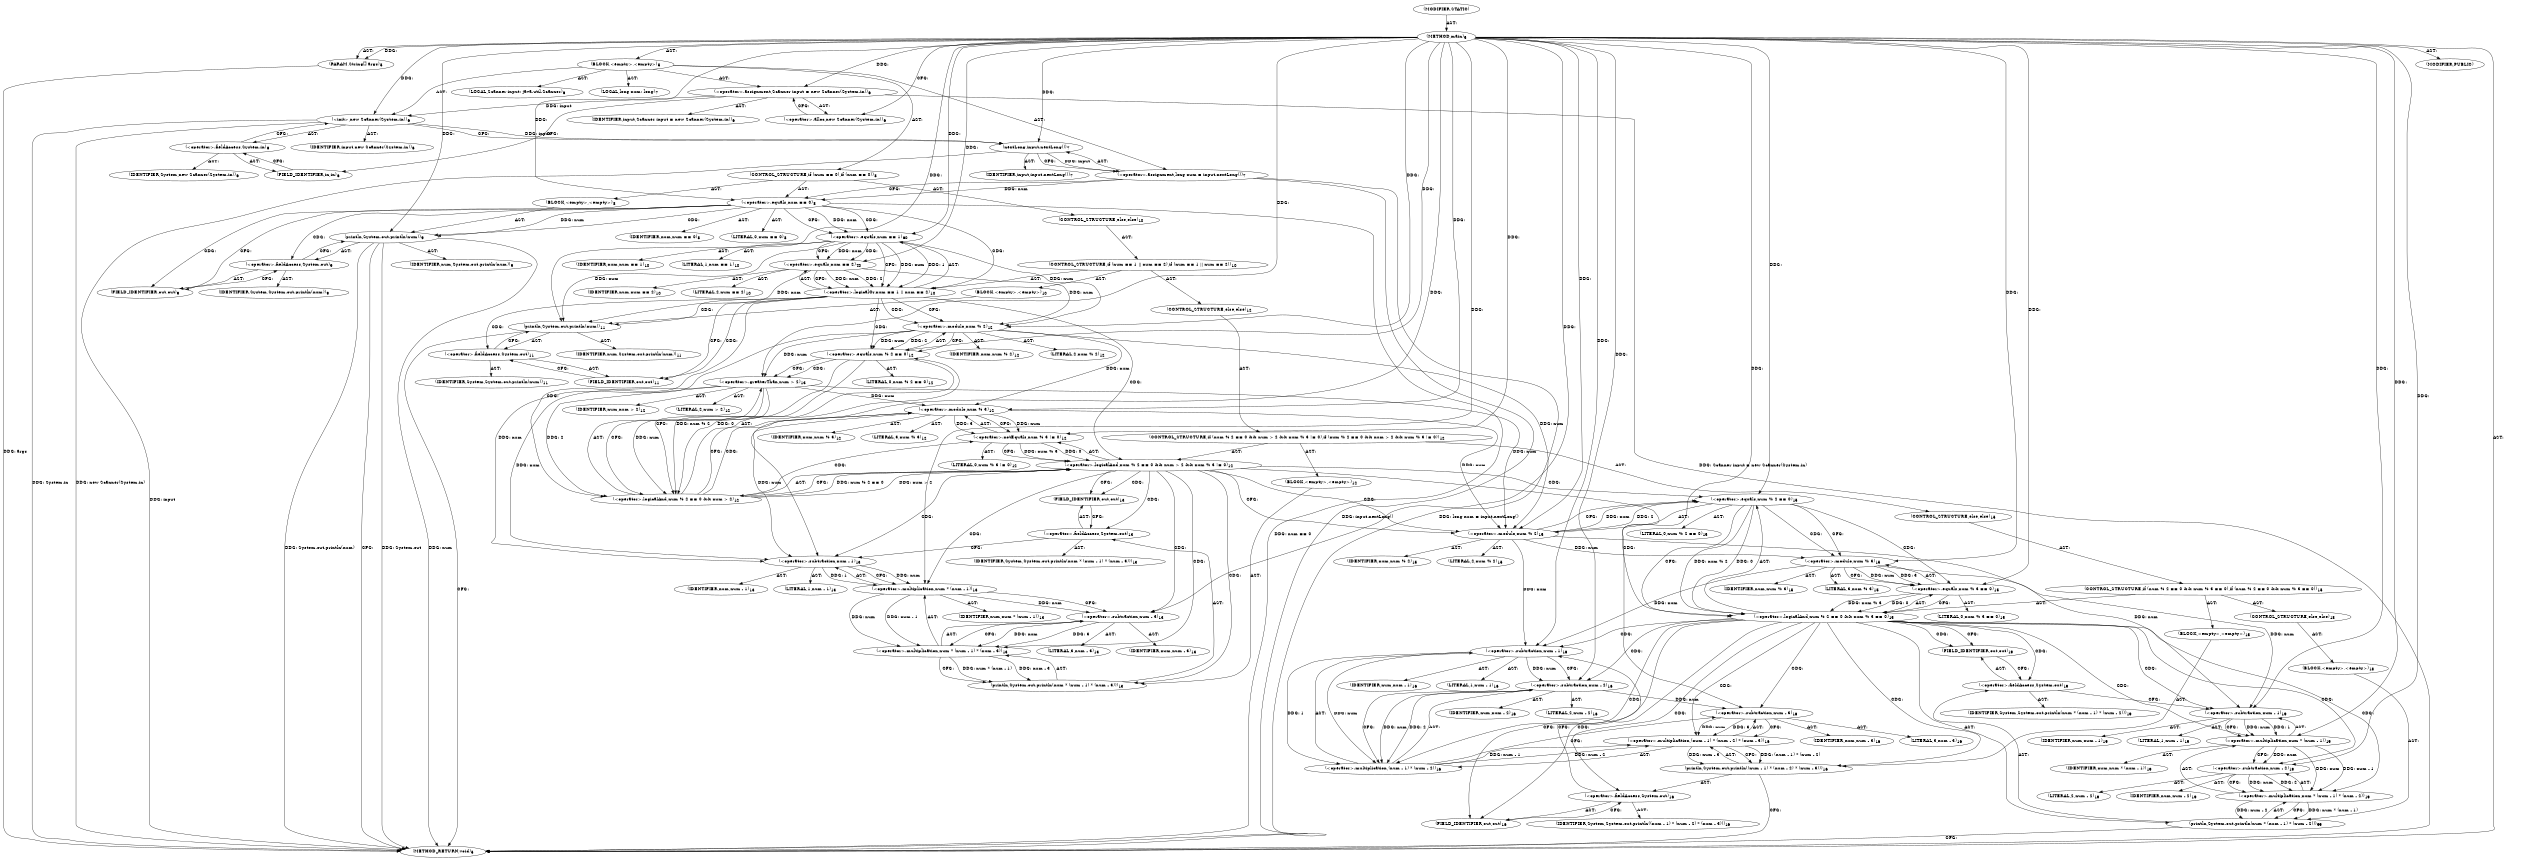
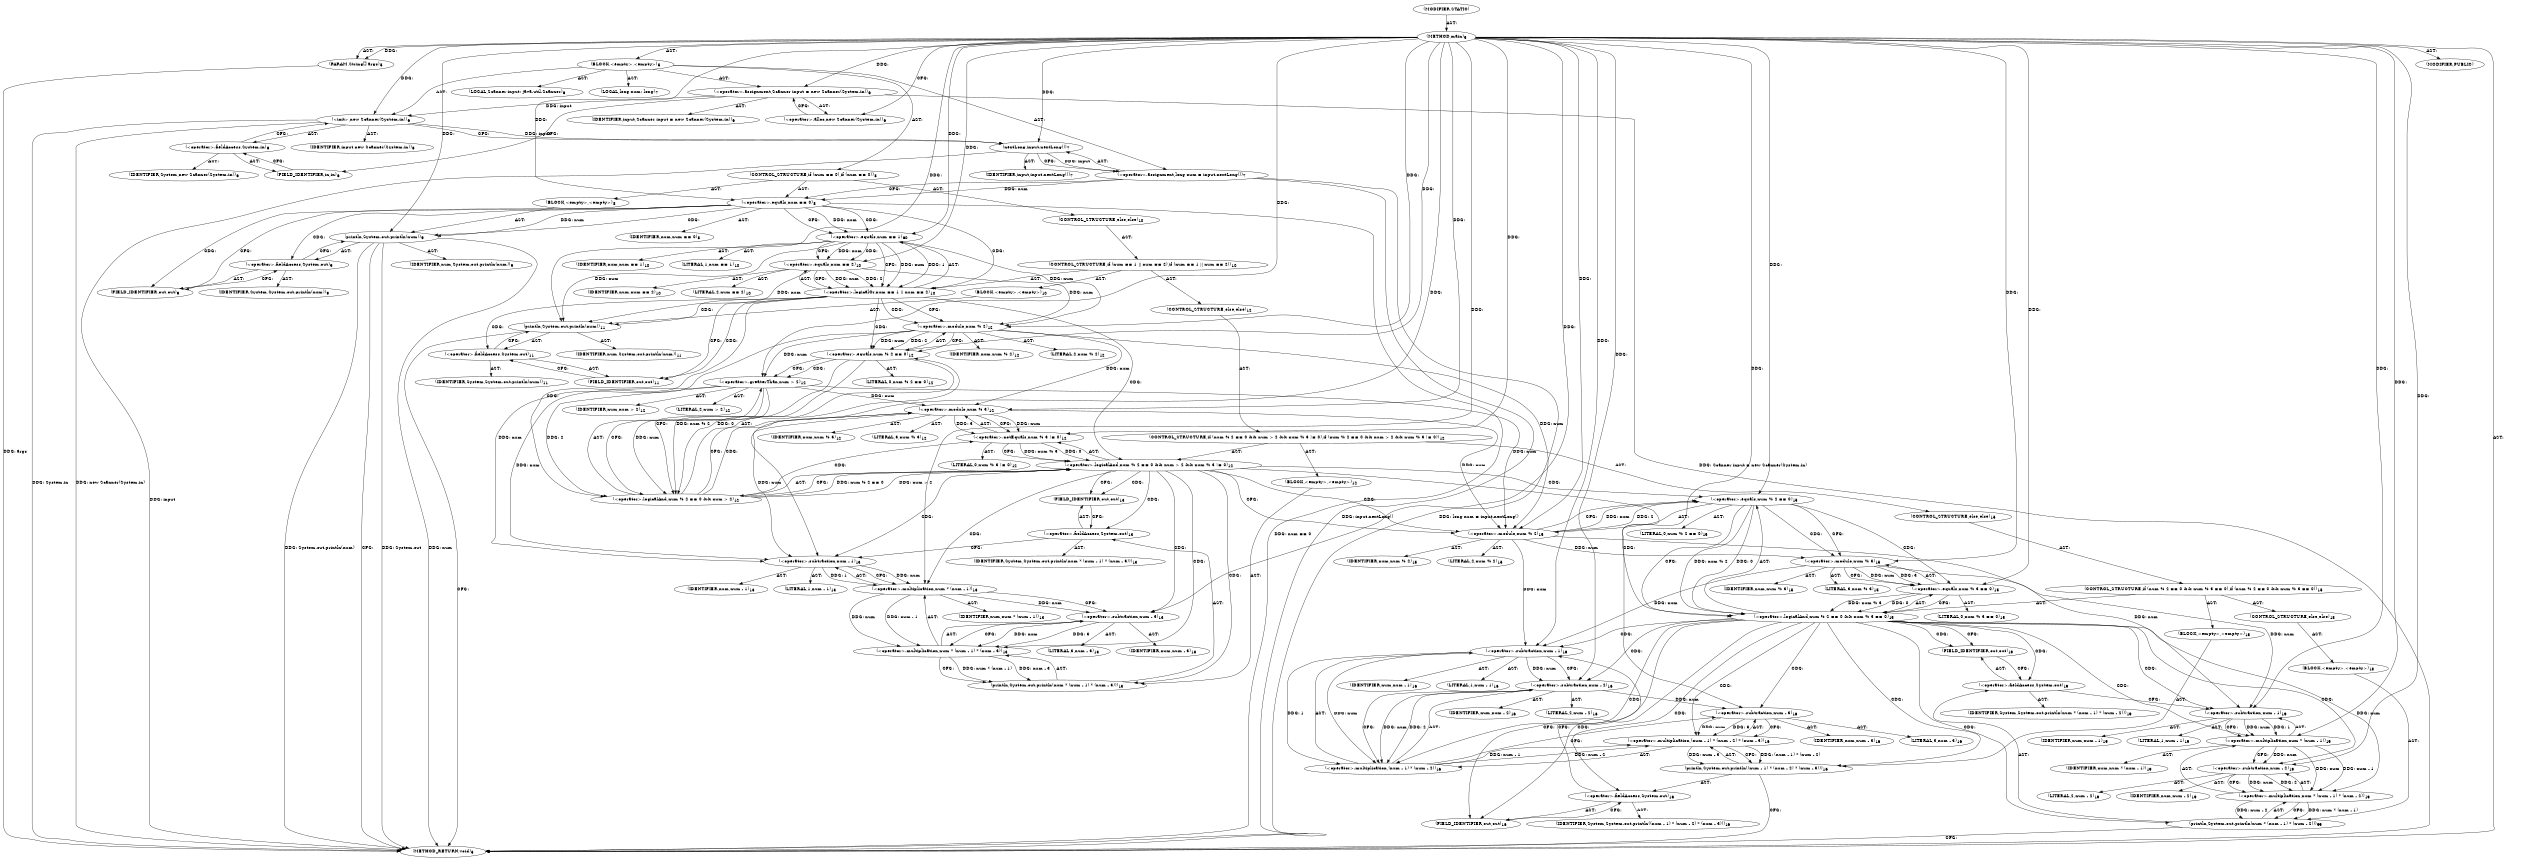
node "(LITERAL,0,num == 0)": removed
node "(<operator>.equals,num == 2)": text "40" -> "10"
node "(<operator>.greaterThan,num > 2)": text "13" -> "12"
edge "(<operator>.logicalAnd,num % 2 == 0 && num % 3 == 0)" -> "(<operator>.multiplication,num * (num - 1) * (num - 2))": label "CDG: " -> "DDG: num"
edge "(<operator>.logicalAnd,num % 2 == 0 && num % 3 == 0)" -> "(println,System.out.println(num * (num - 1) * (num - 2)))": label "AST: " -> "CDG: "
